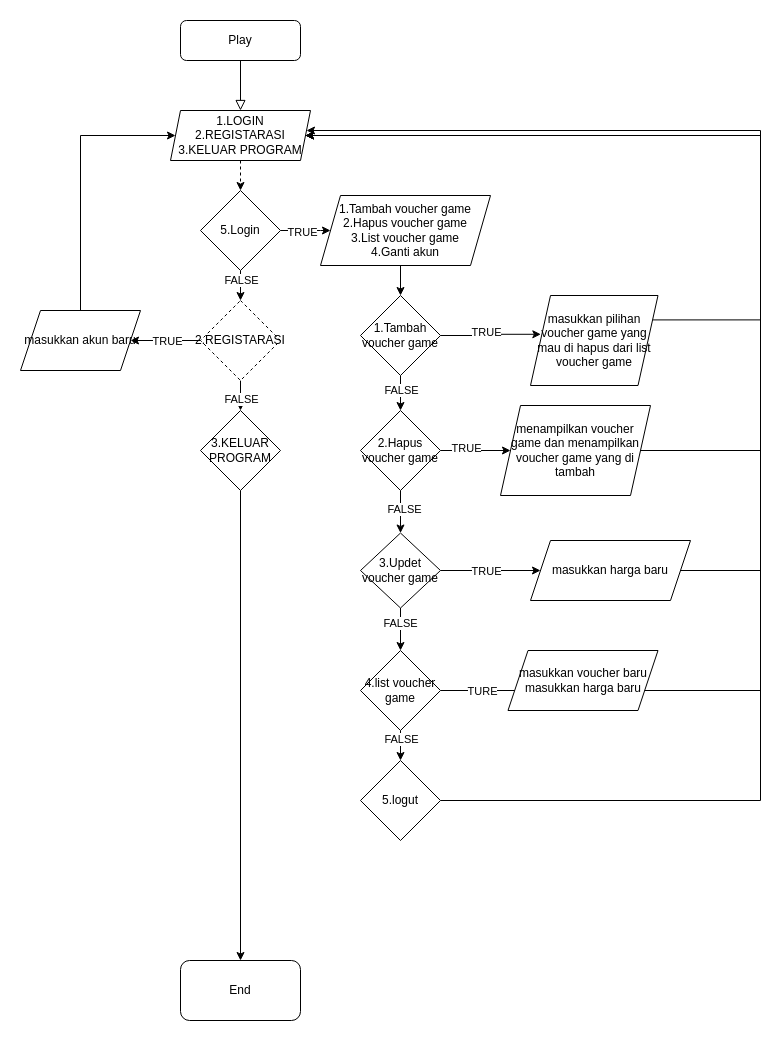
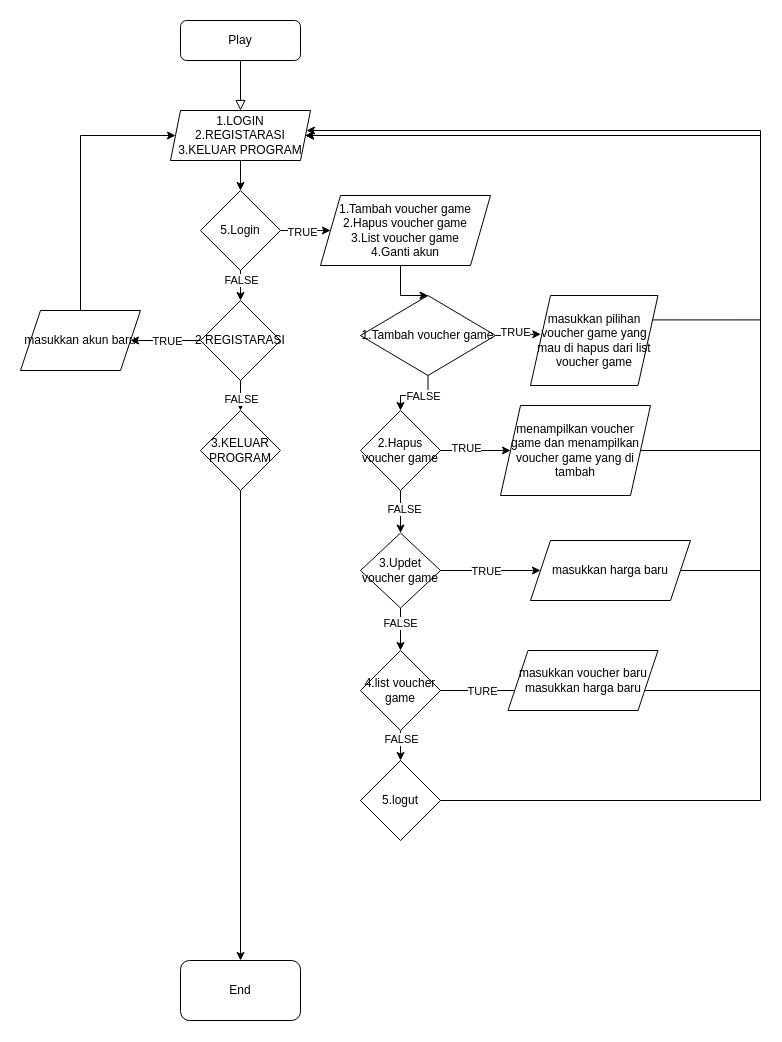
edge "1.LOGIN 2.REGISTARASI 3.KELUAR PROGRAM" -> "5.Login": style dashed -> solid
node "1.Tambah voucher game": size 80x80 -> 135x80
node "2.REGISTARASI": style dashed -> solid
